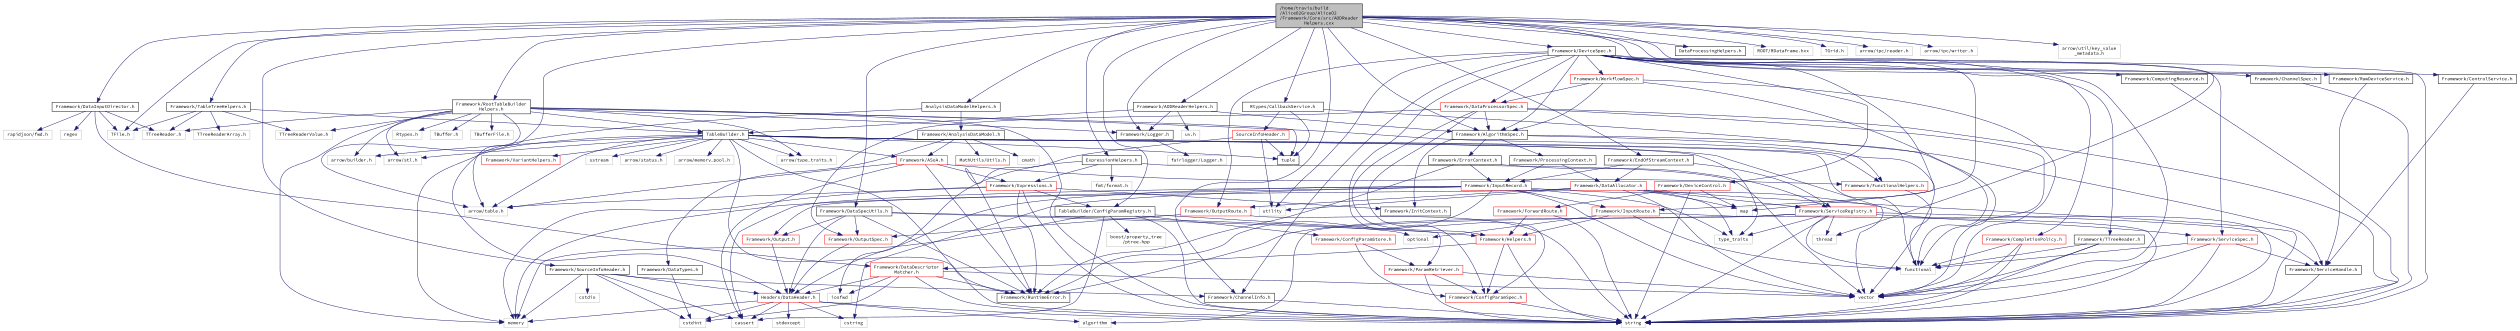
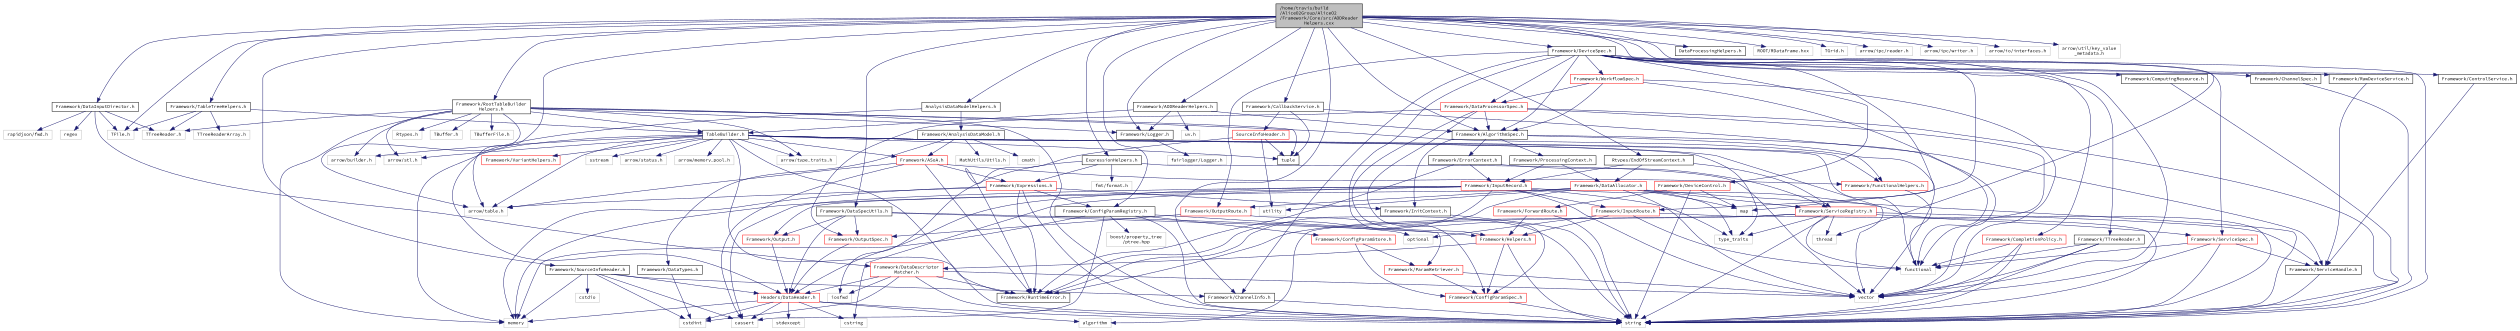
node "arrow/io/interfaces.h": added
edge "Framework/DeviceSpec.h" -> "utility": removed
node "Rtypes/CallbackService.h": label "Rtypes/CallbackService.h" -> "Framework/CallbackService.h"
node "TTreeReaderValue.h": removed
node "MathUtils/Utils.h": color red -> grey75
node "Framework/EndOfStreamContext.h": label "Framework/EndOfStreamContext.h" -> "Rtypes/EndOfStreamContext.h"
node "TableBuilder/ConfigParamRegistry.h": label "TableBuilder/ConfigParamRegistry.h" -> "Framework/ConfigParamRegistry.h"
edge "Framework/DataSpecUtils.h" -> "Framework/RuntimeError.h": now "Framework/DataAllocator.h" -> "Framework/RuntimeError.h"
edge "Framework/ParamRetriever.h" -> "string": now "Framework/InitContext.h" -> "string"
